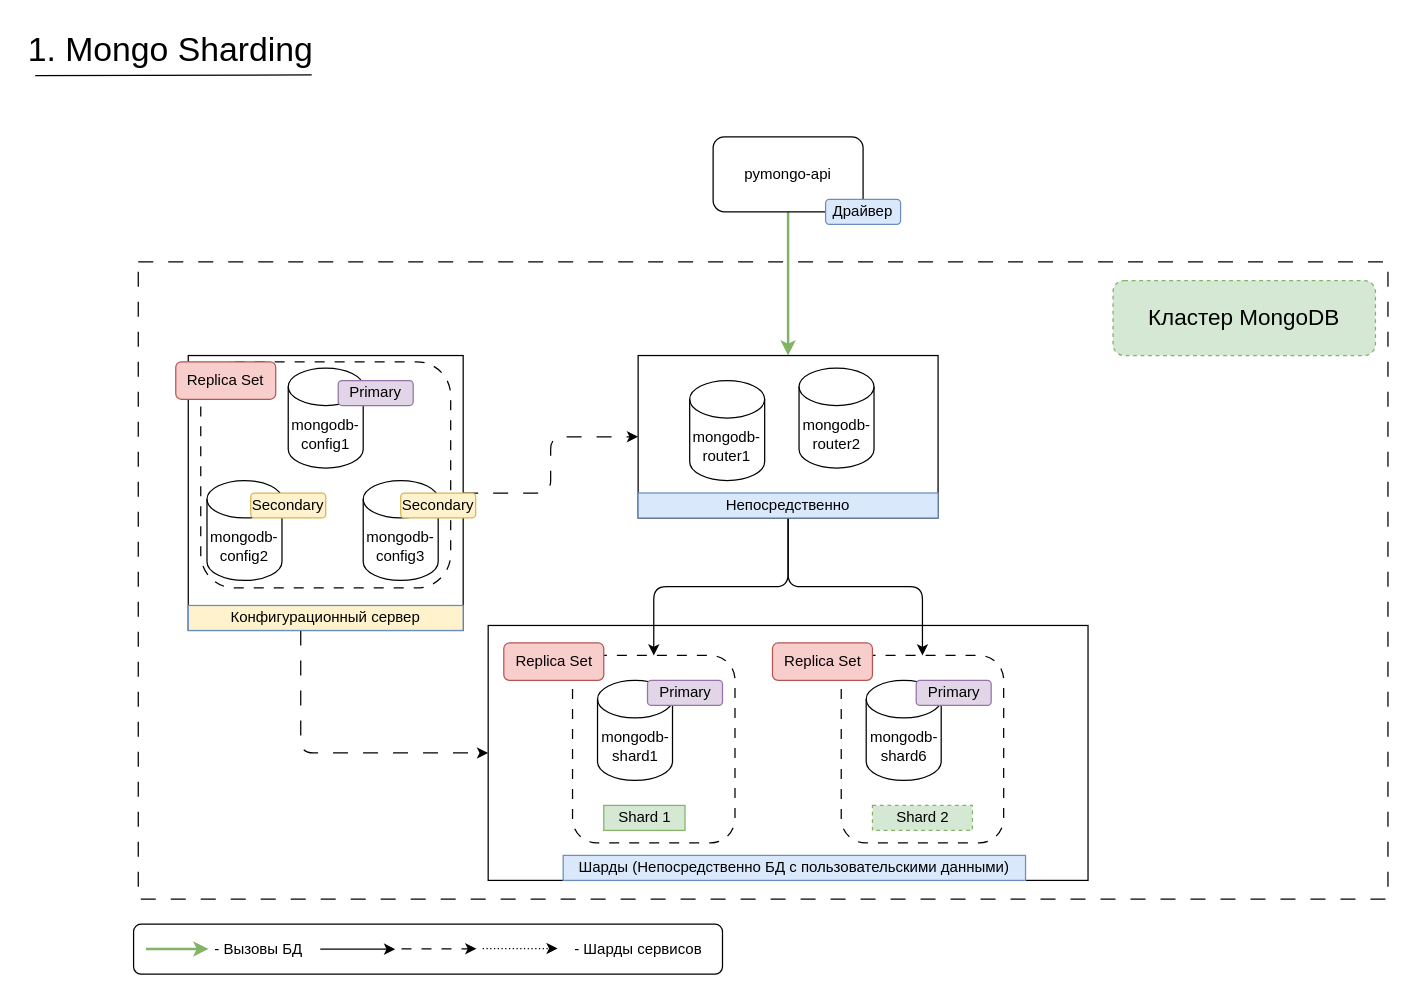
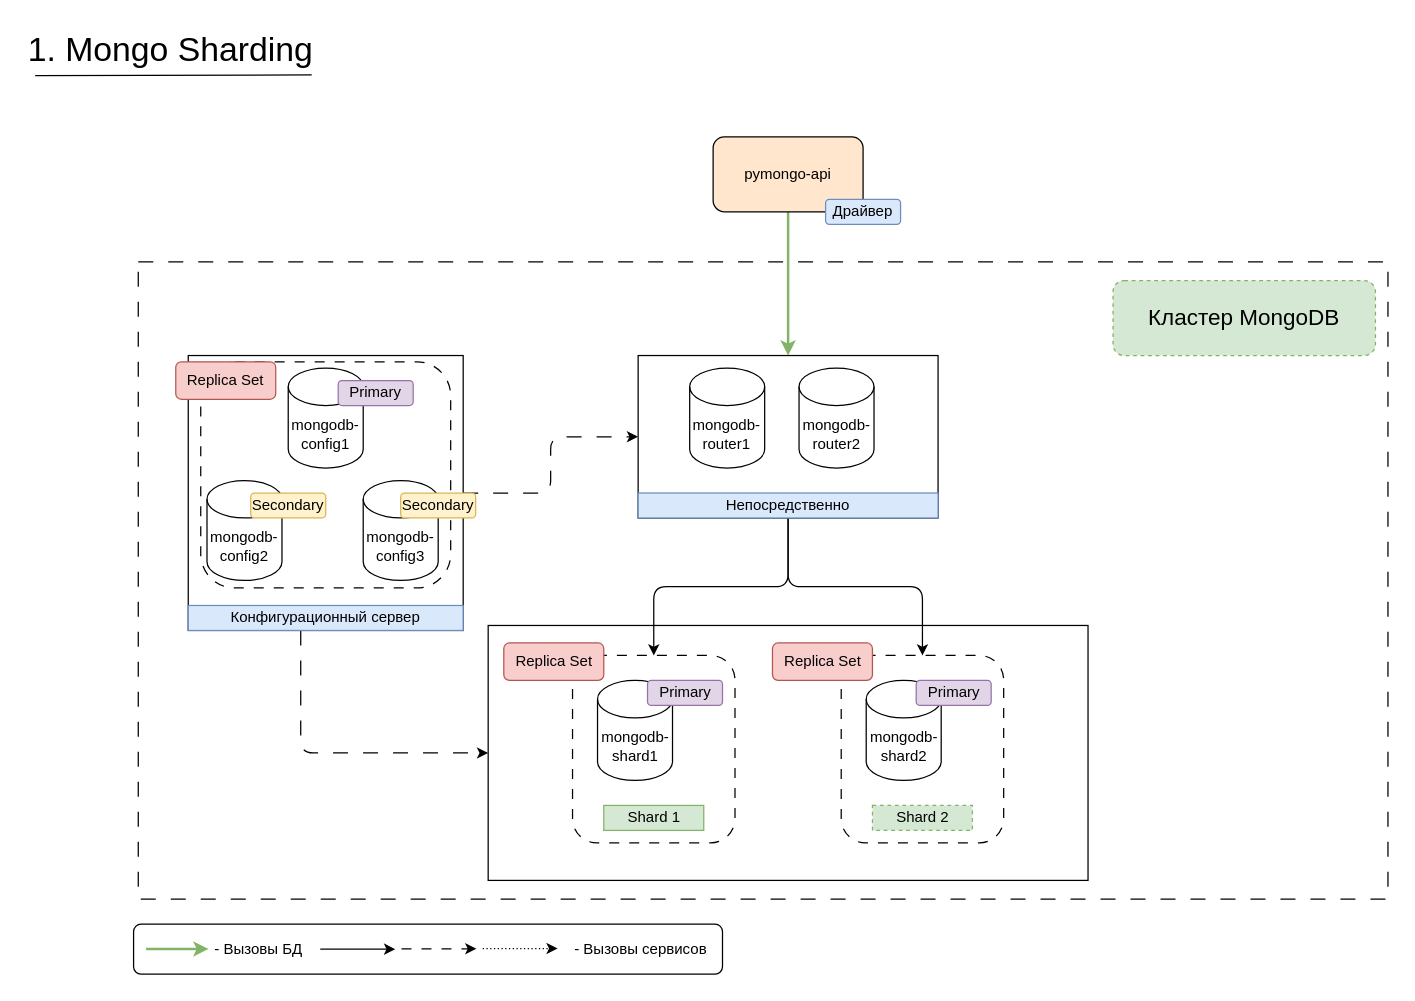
node "pymongo-api": fillcolor #ffffff -> #ffe6cc
node "mongodb-router1": moved (727, 431) -> (727, 418)
node "Конфигурационный сервер": fillcolor #fff2cc -> #dae8fc
node "mongodb-shard6": label "mongodb-shard6" -> "mongodb-shard2"
node "Shard 1": size 81x25 -> 100x25
node "Шарды (Непосредственно БД с пользовательскими данными)": removed
node "- Шарды сервисов": label "- Шарды сервисов" -> "- Вызовы сервисов"
